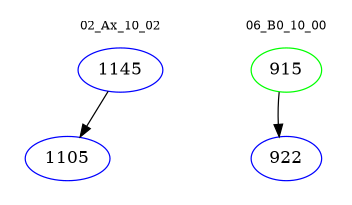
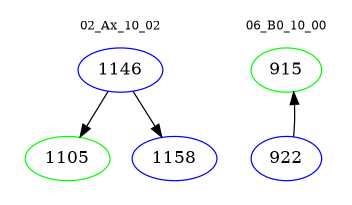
node "1145": label "1145" -> "1146"
edge "915" -> "922": reversed
node "1105": color blue -> green
node "1158": added
